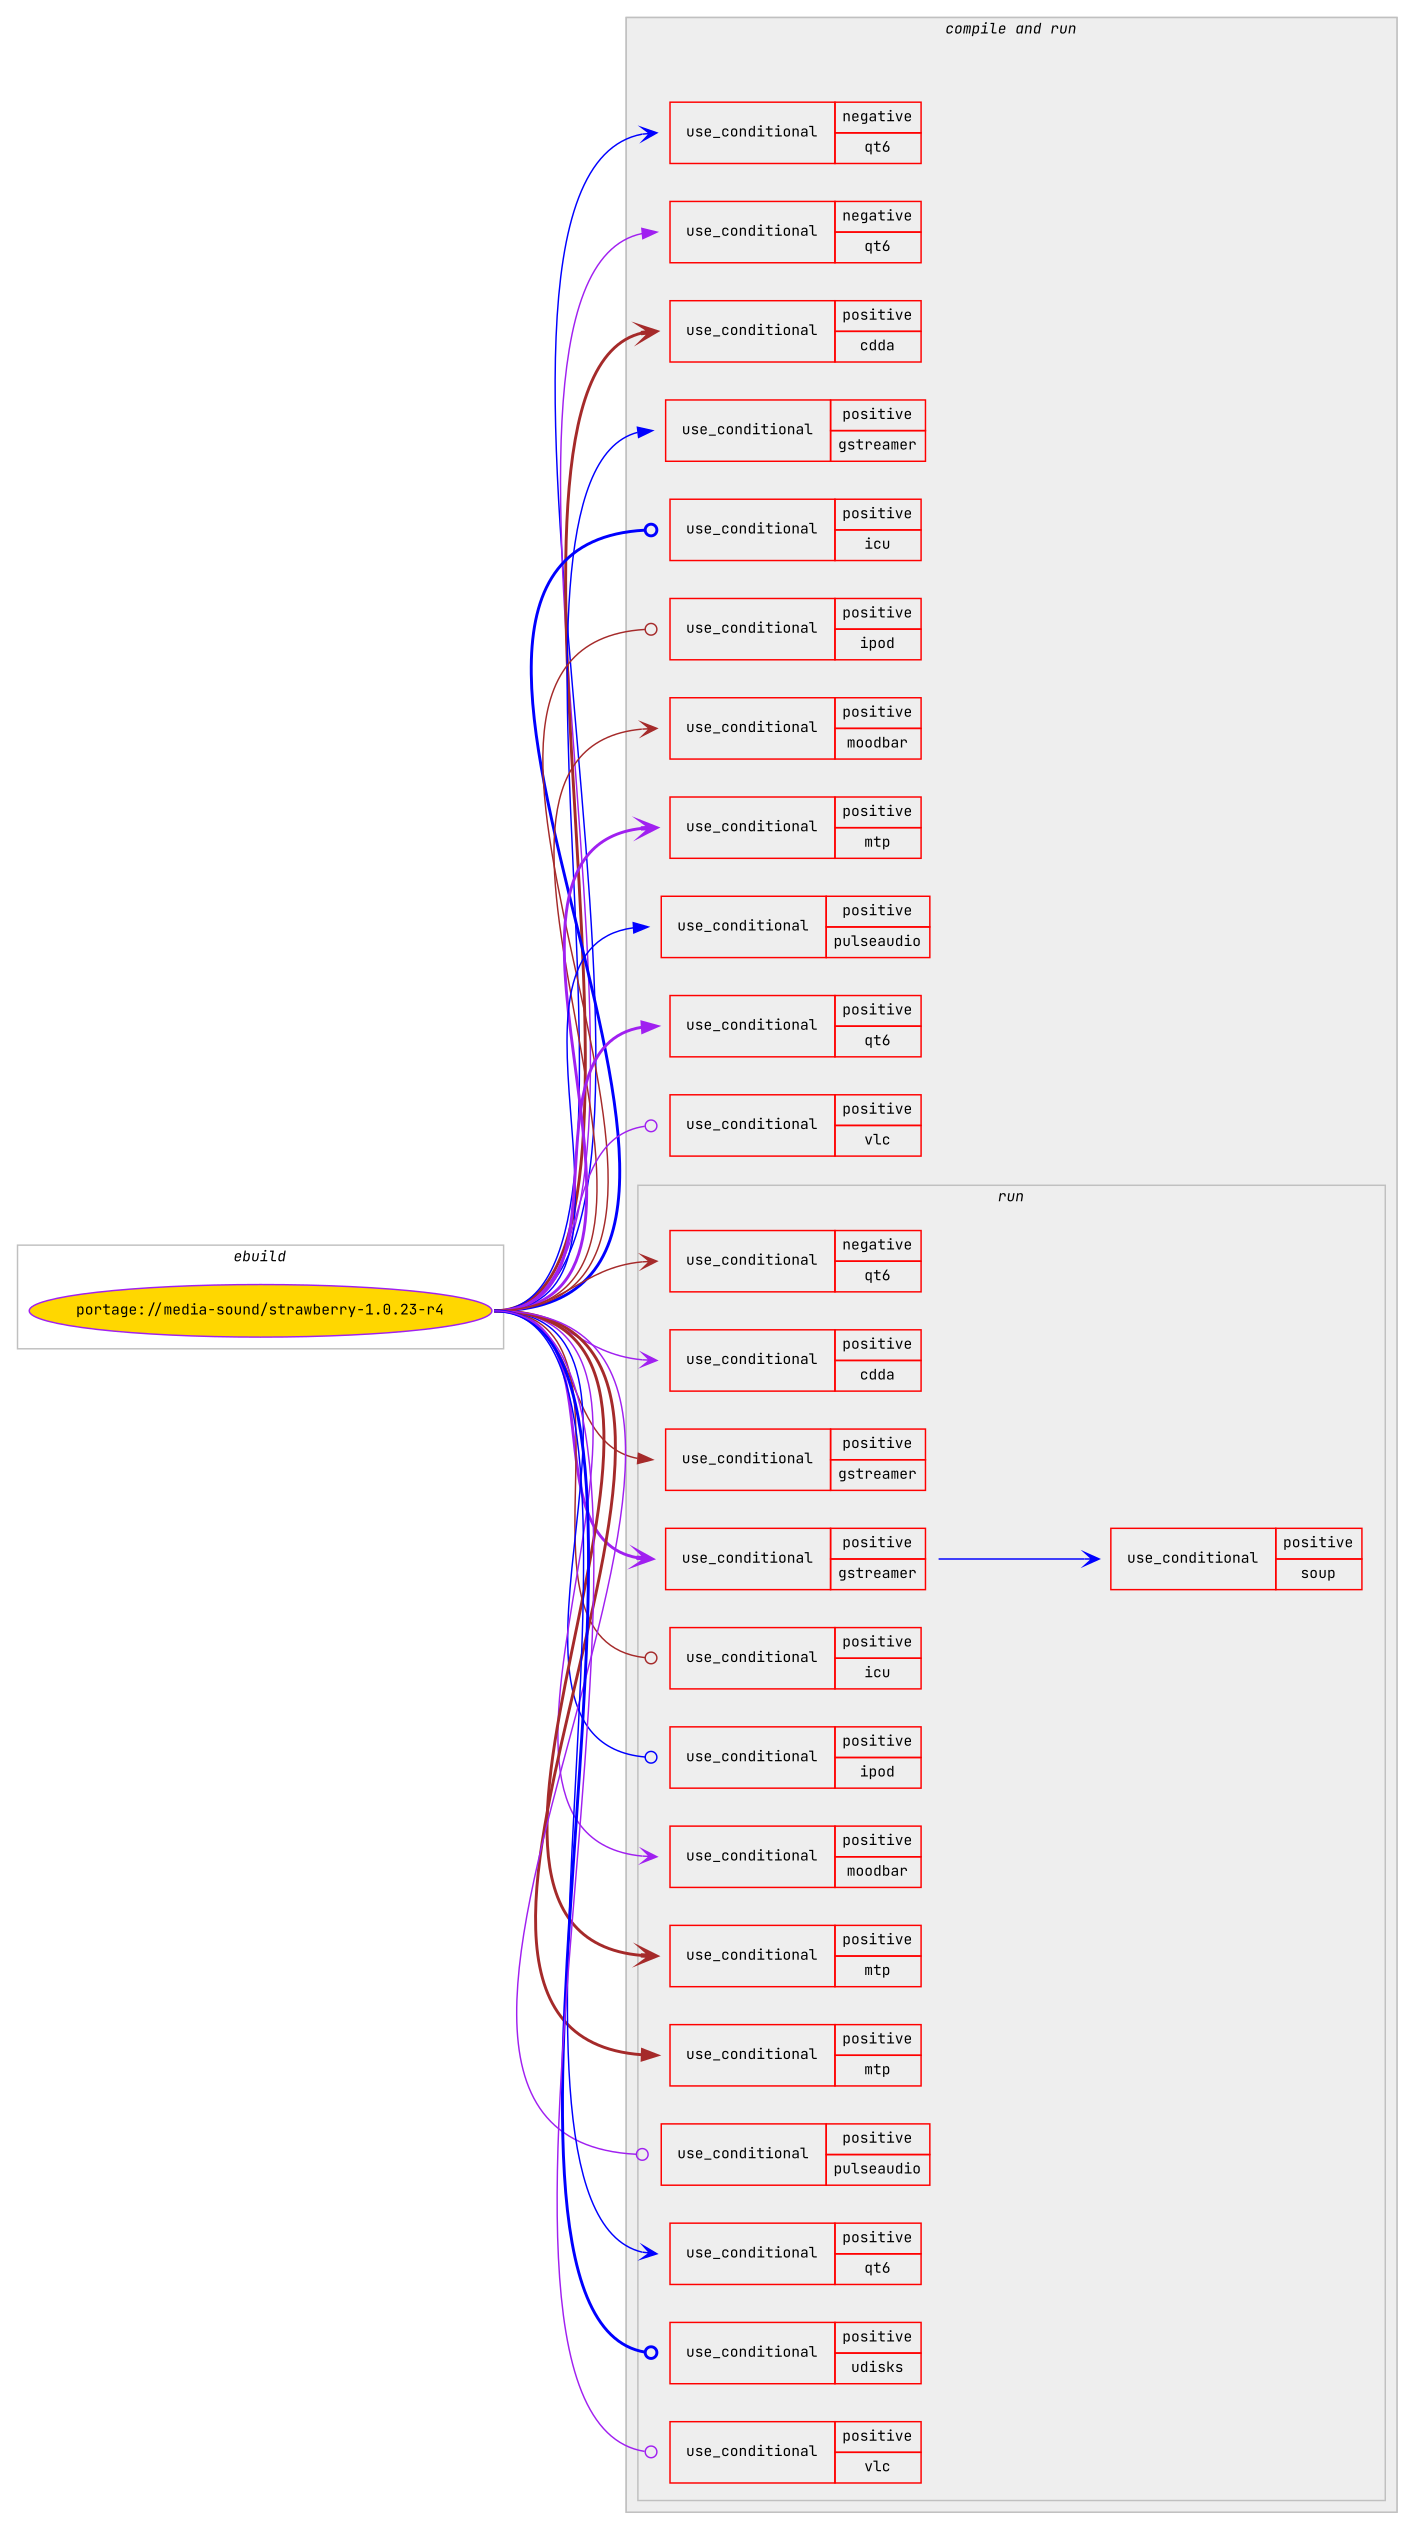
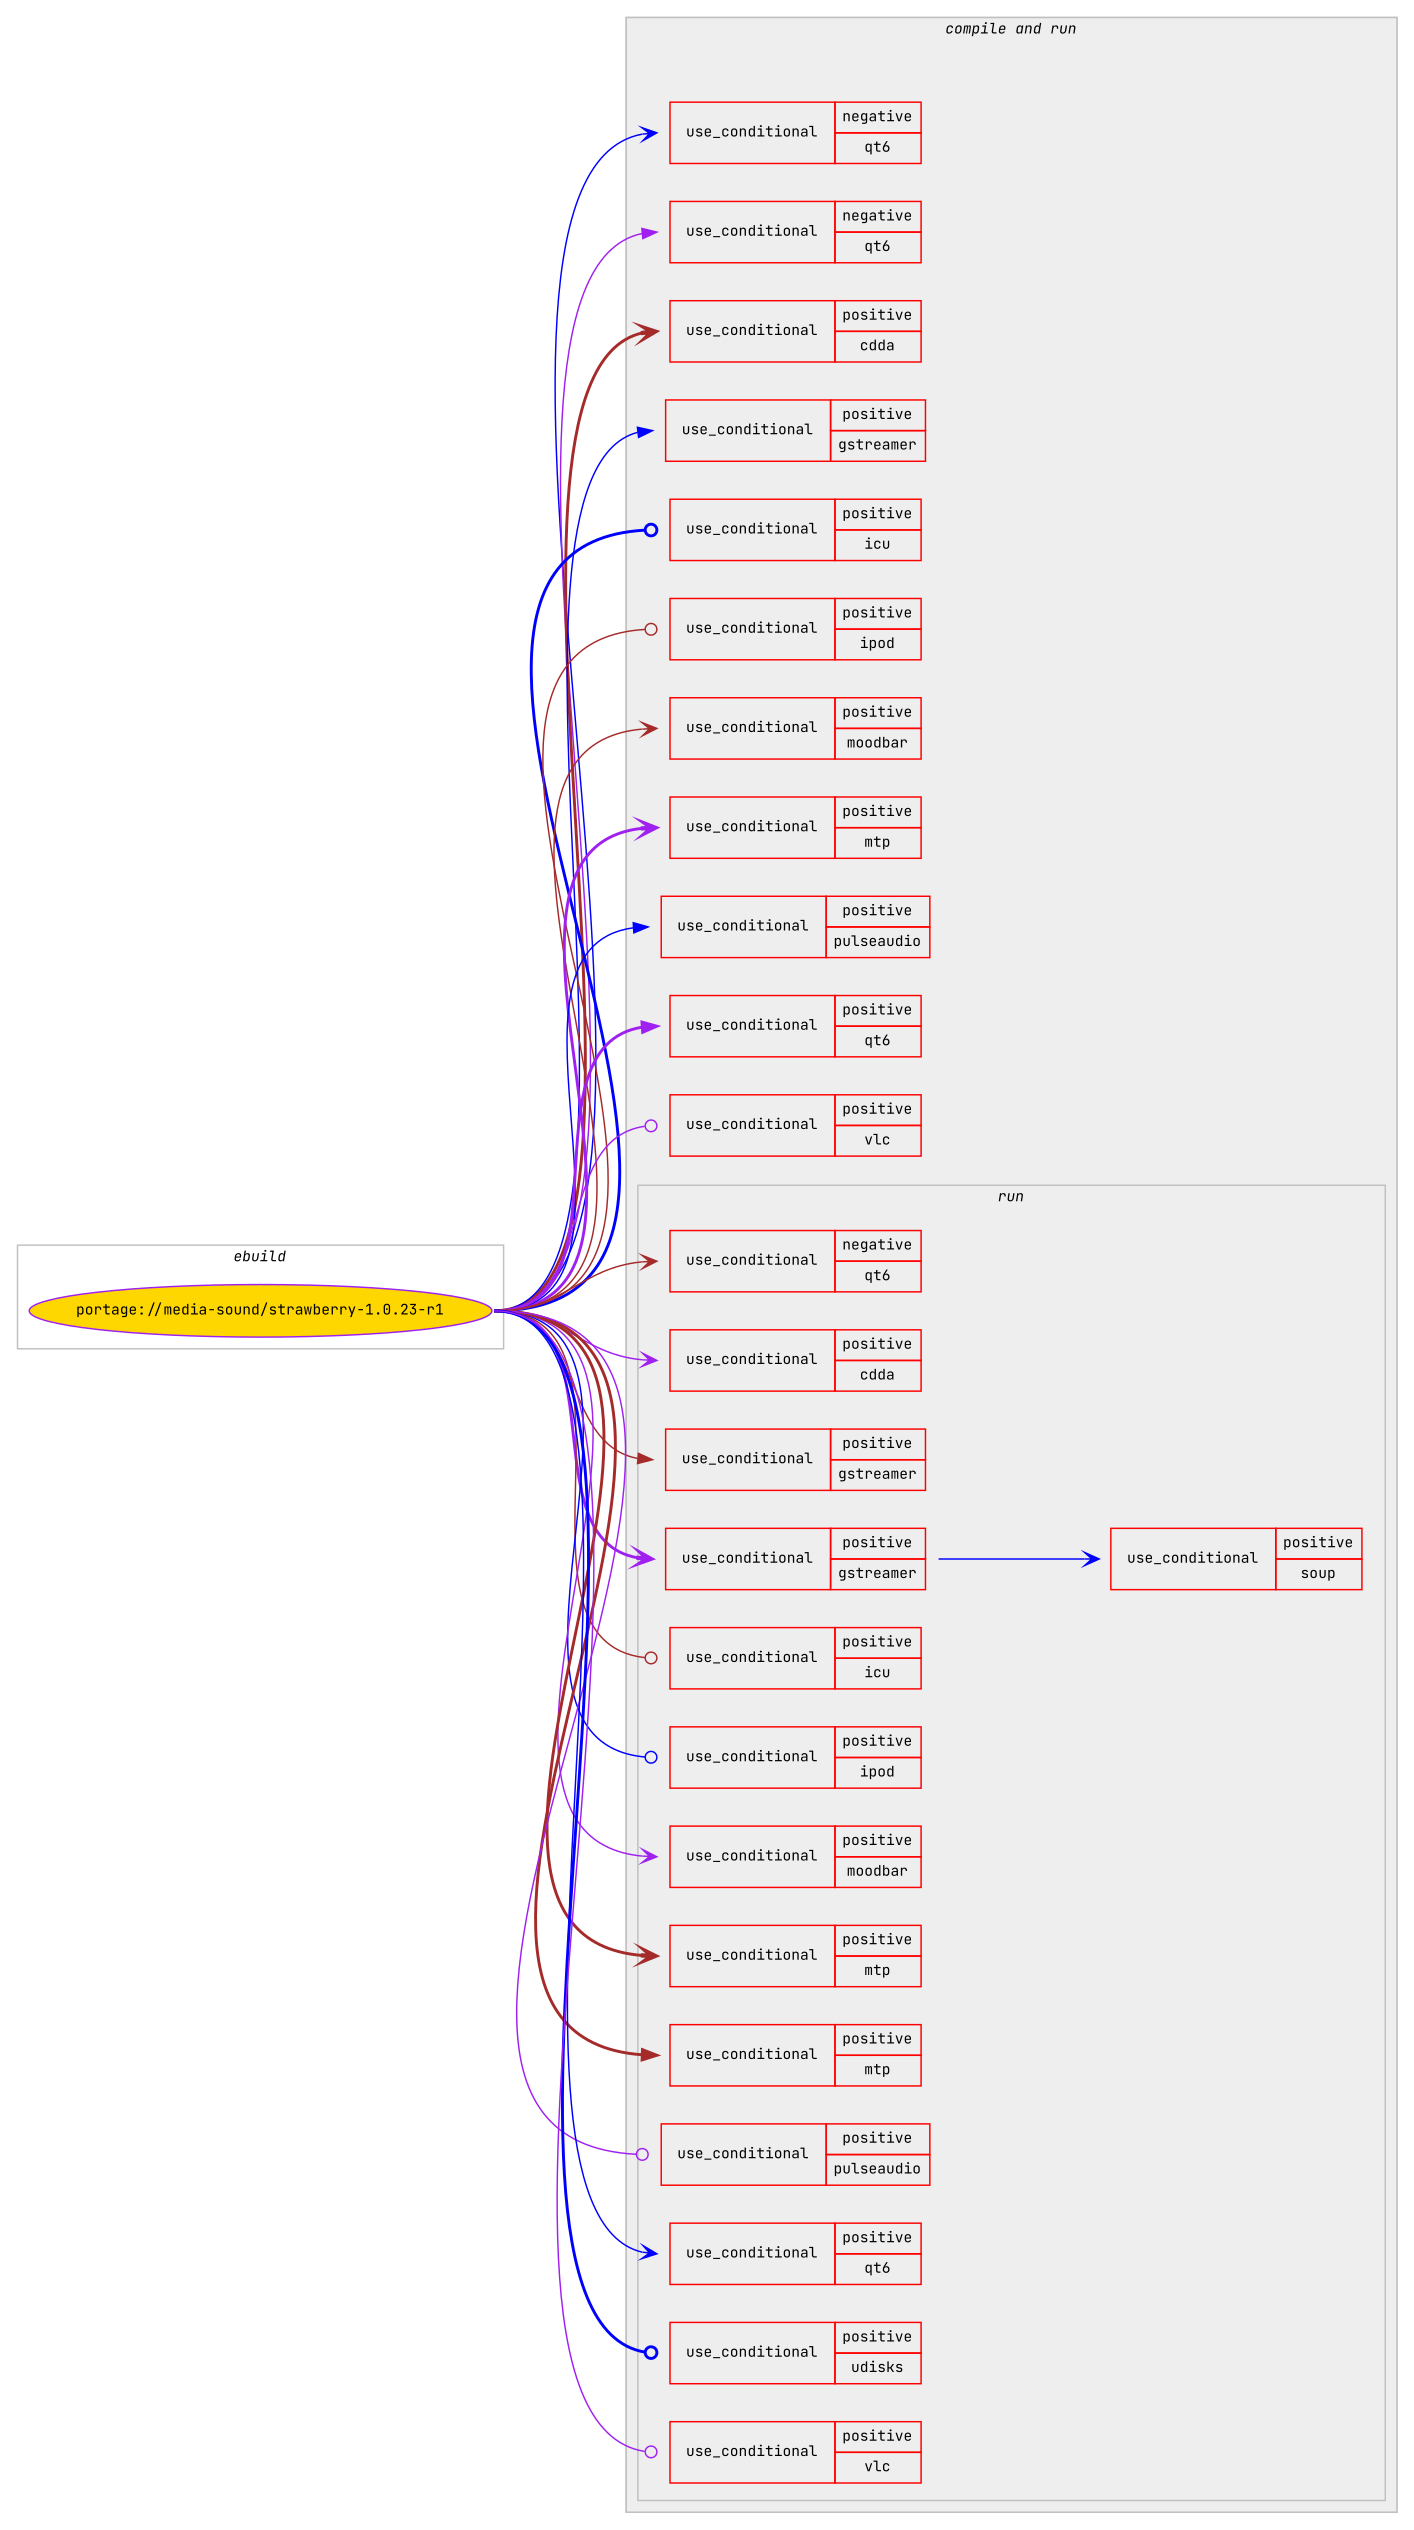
node "portage://media-sound/strawberry-1.0.23-r4": label "portage://media-sound/strawberry-1.0.23-r4" -> "portage://media-sound/strawberry-1.0.23-r1"
